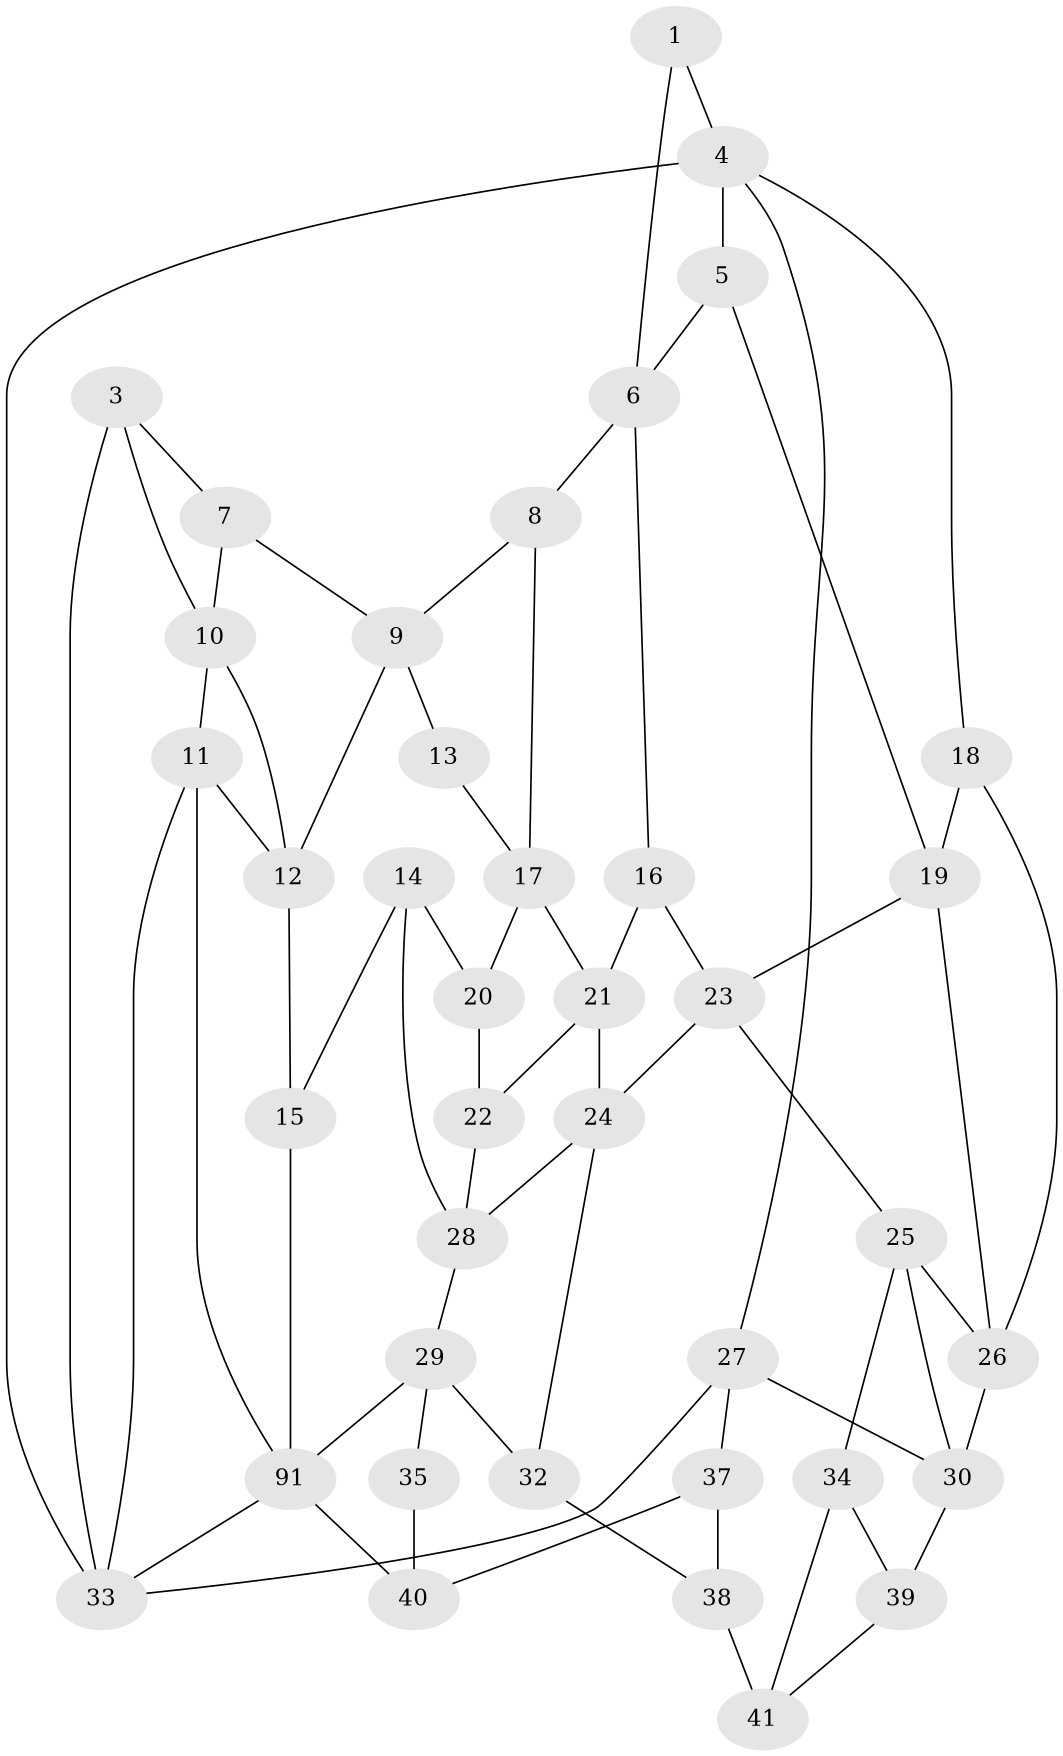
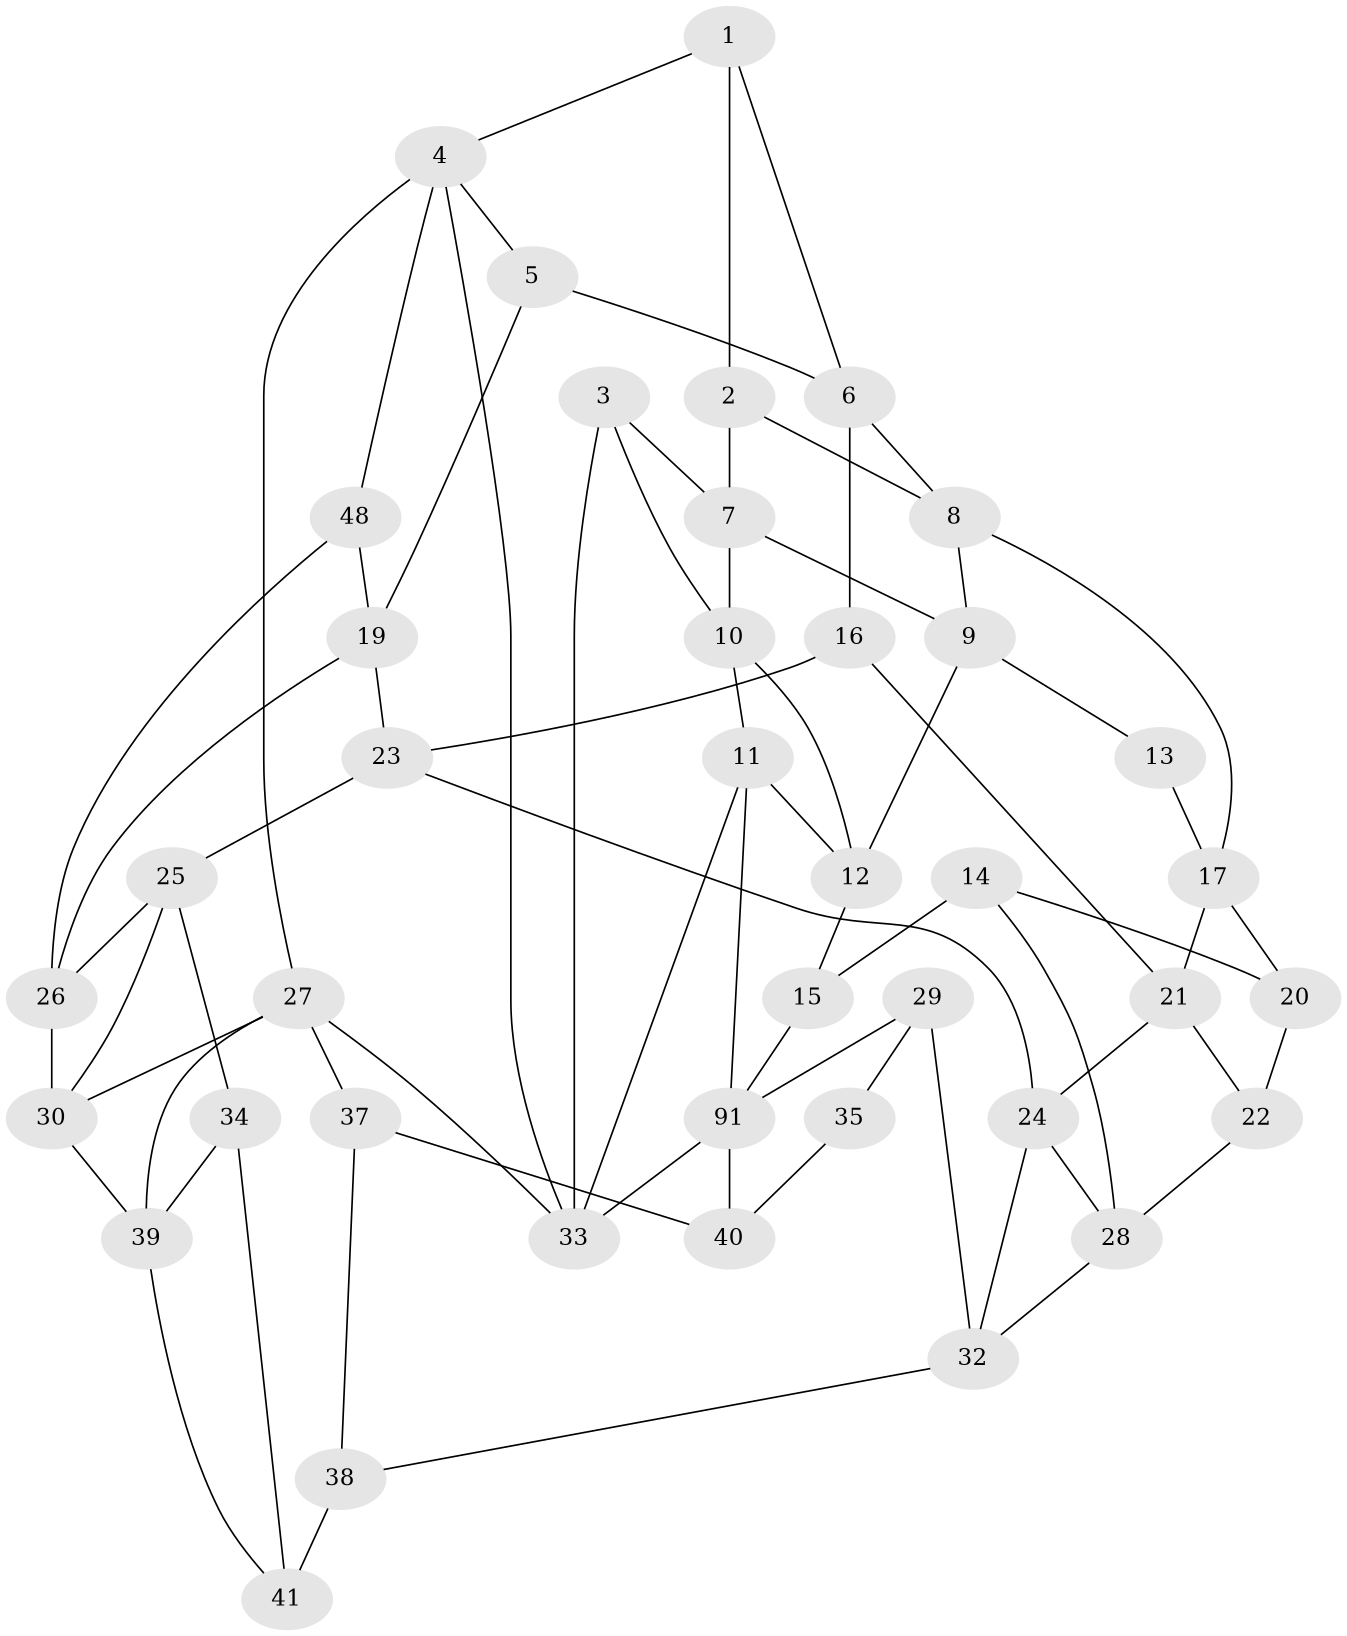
node "2": added
node "18": label "18" -> "48"
edge "27" -- "39": added
edge "28" -- "29": now "28" -- "32"
